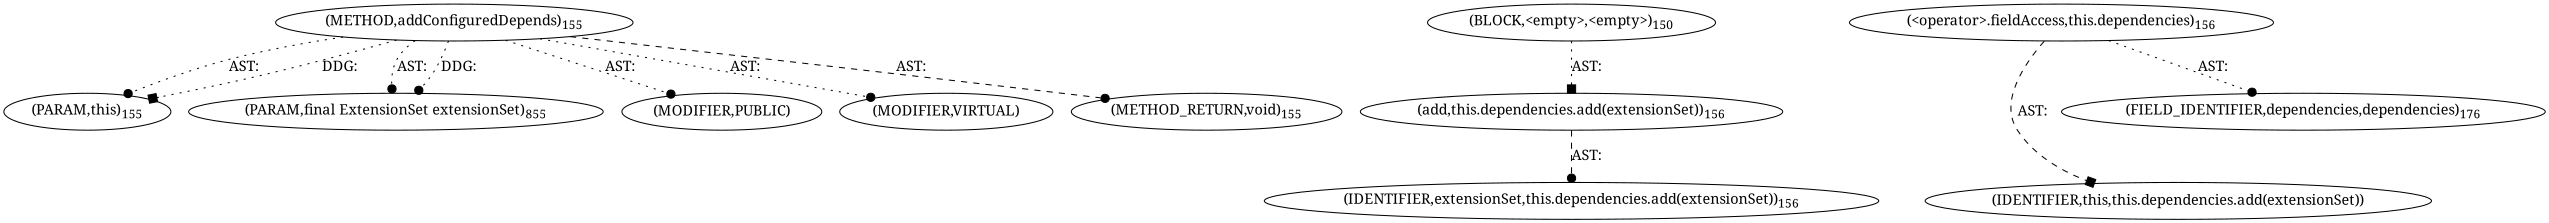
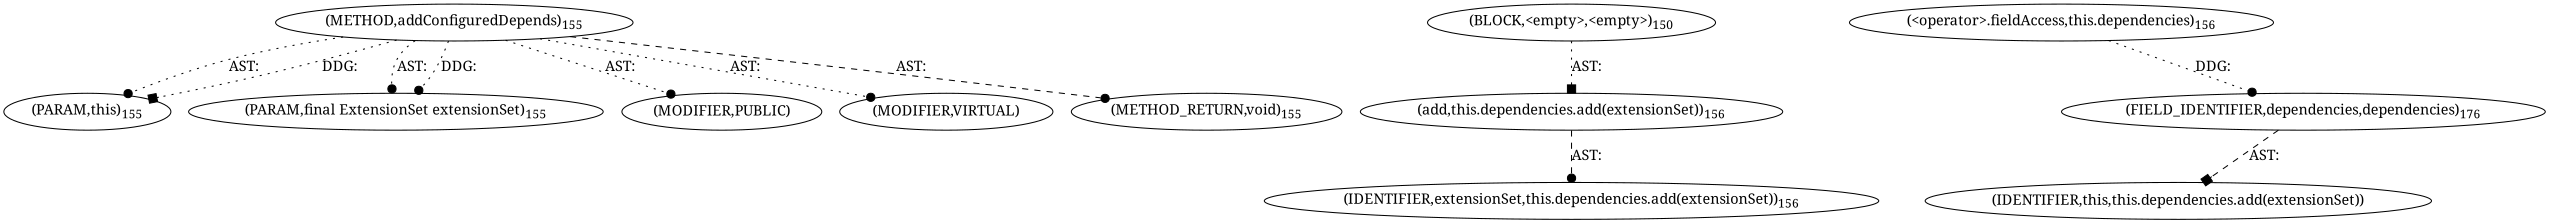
edge "(<operator>.fieldAccess,this.dependencies)" -> "(FIELD_IDENTIFIER,dependencies,dependencies)": label "AST: " -> "DDG: "
node "(PARAM,final ExtensionSet extensionSet)": text "855" -> "155"
edge "(<operator>.fieldAccess,this.dependencies)" -> "(IDENTIFIER,this,this.dependencies.add(extensionSet))": now "(FIELD_IDENTIFIER,dependencies,dependencies)" -> "(IDENTIFIER,this,this.dependencies.add(extensionSet))"
